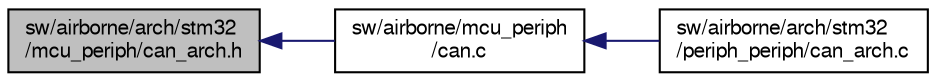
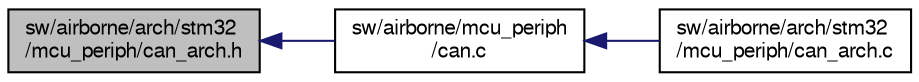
node "sw/airborne/arch/stm32 /periph_periph/can_arch.c": label "sw/airborne/arch/stm32 /periph_periph/can_arch.c" -> "sw/airborne/arch/stm32 /mcu_periph/can_arch.c"
